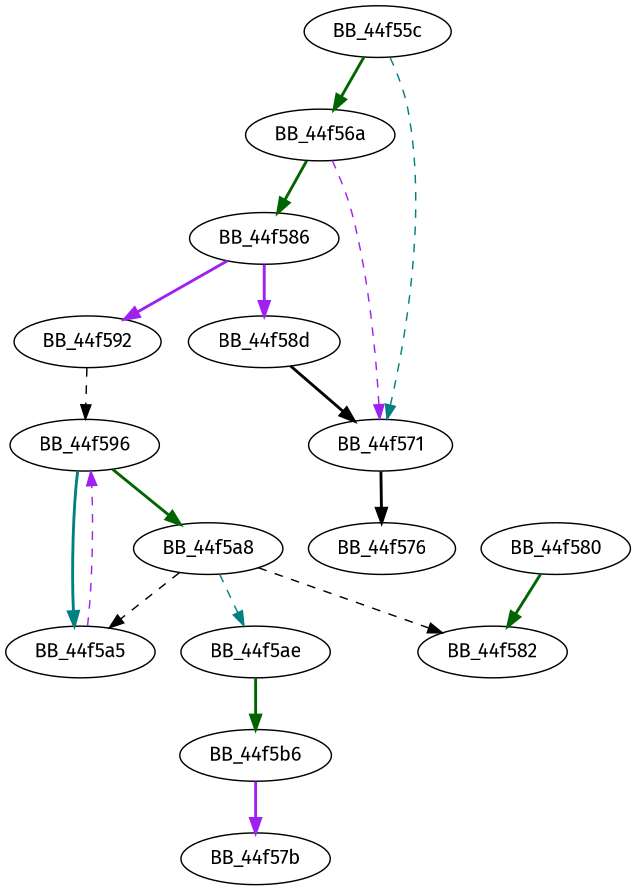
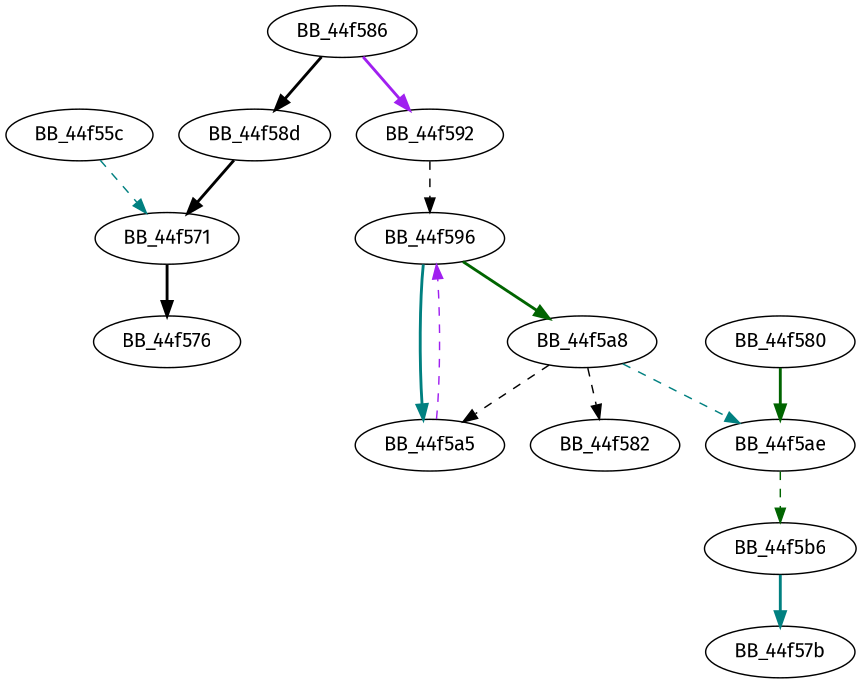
node "BB_44f56a": removed
edge "BB_44f586" -> "BB_44f58d": color purple -> black
edge "BB_44f580" -> "BB_44f582": now "BB_44f580" -> "BB_44f5ae"
edge "BB_44f5ae" -> "BB_44f5b6": style bold -> dashed
edge "BB_44f5b6" -> "BB_44f57b": color purple -> teal
